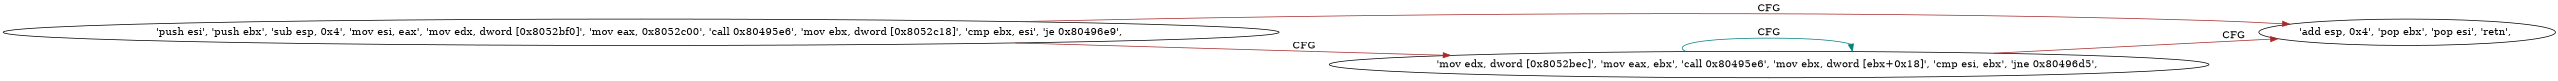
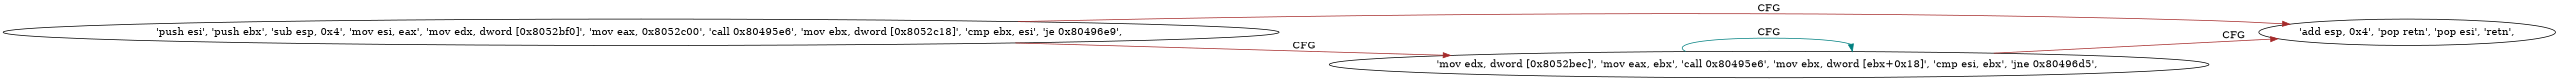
node "'add esp, 0x4', 'pop ebx', 'pop esi', 'retn',": label "'add esp, 0x4', 'pop ebx', 'pop esi', 'retn'," -> "'add esp, 0x4', 'pop retn', 'pop esi', 'retn',"
